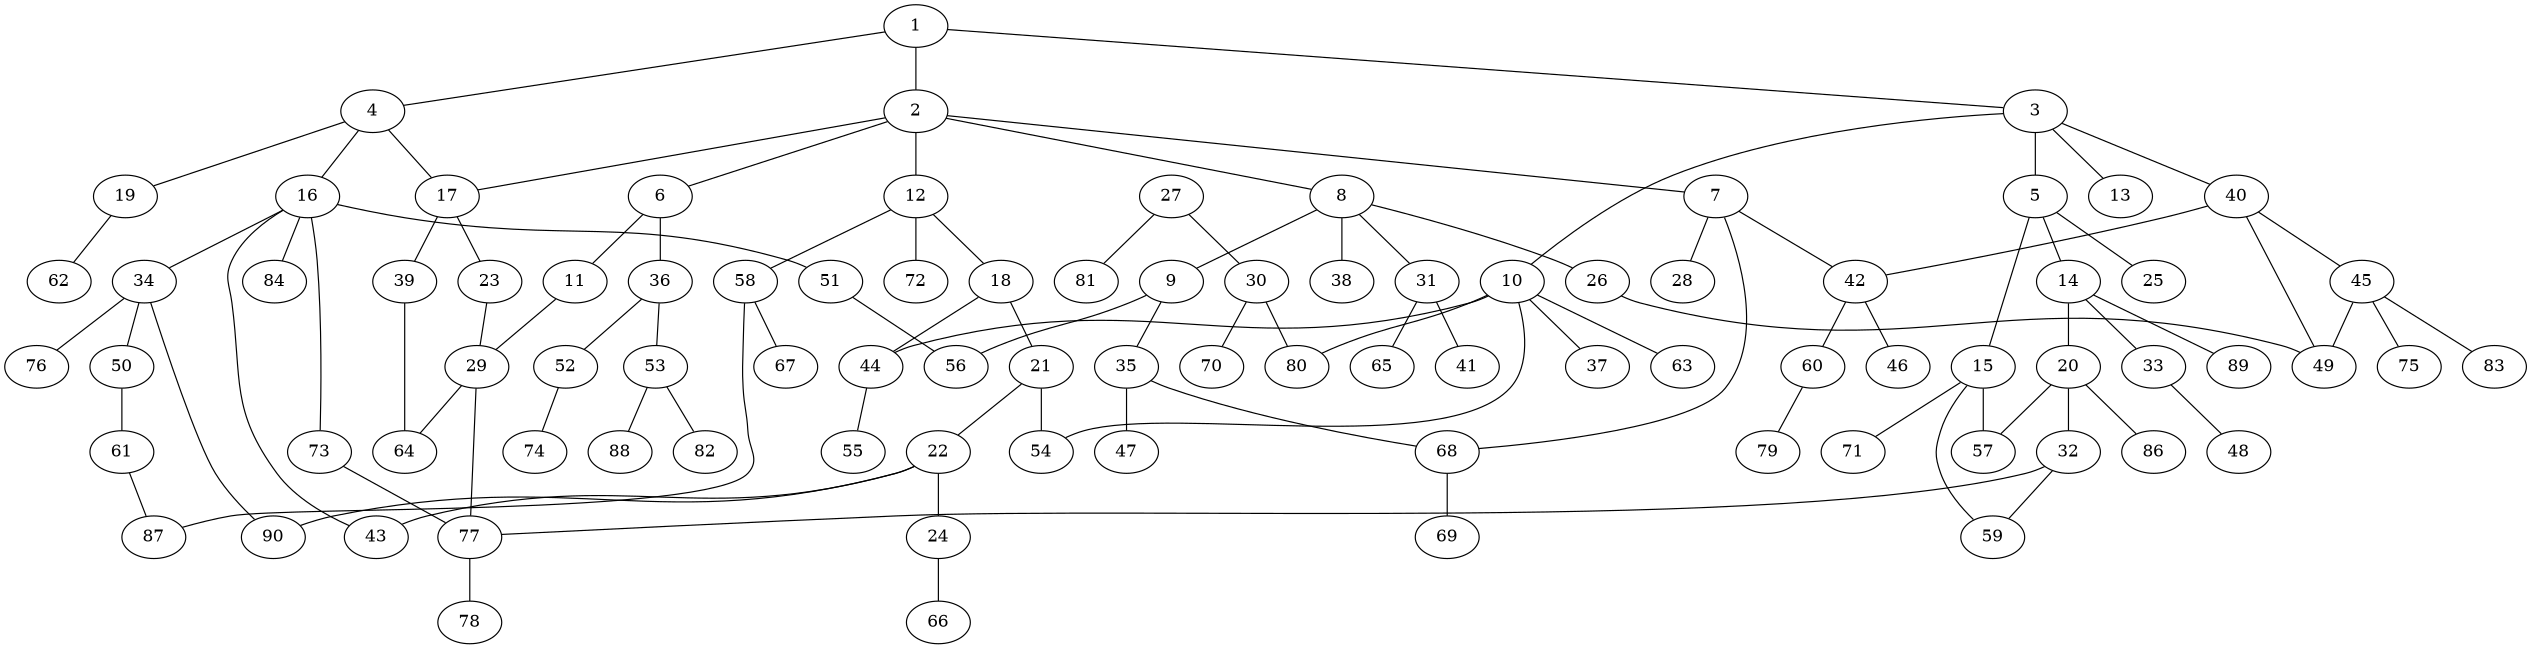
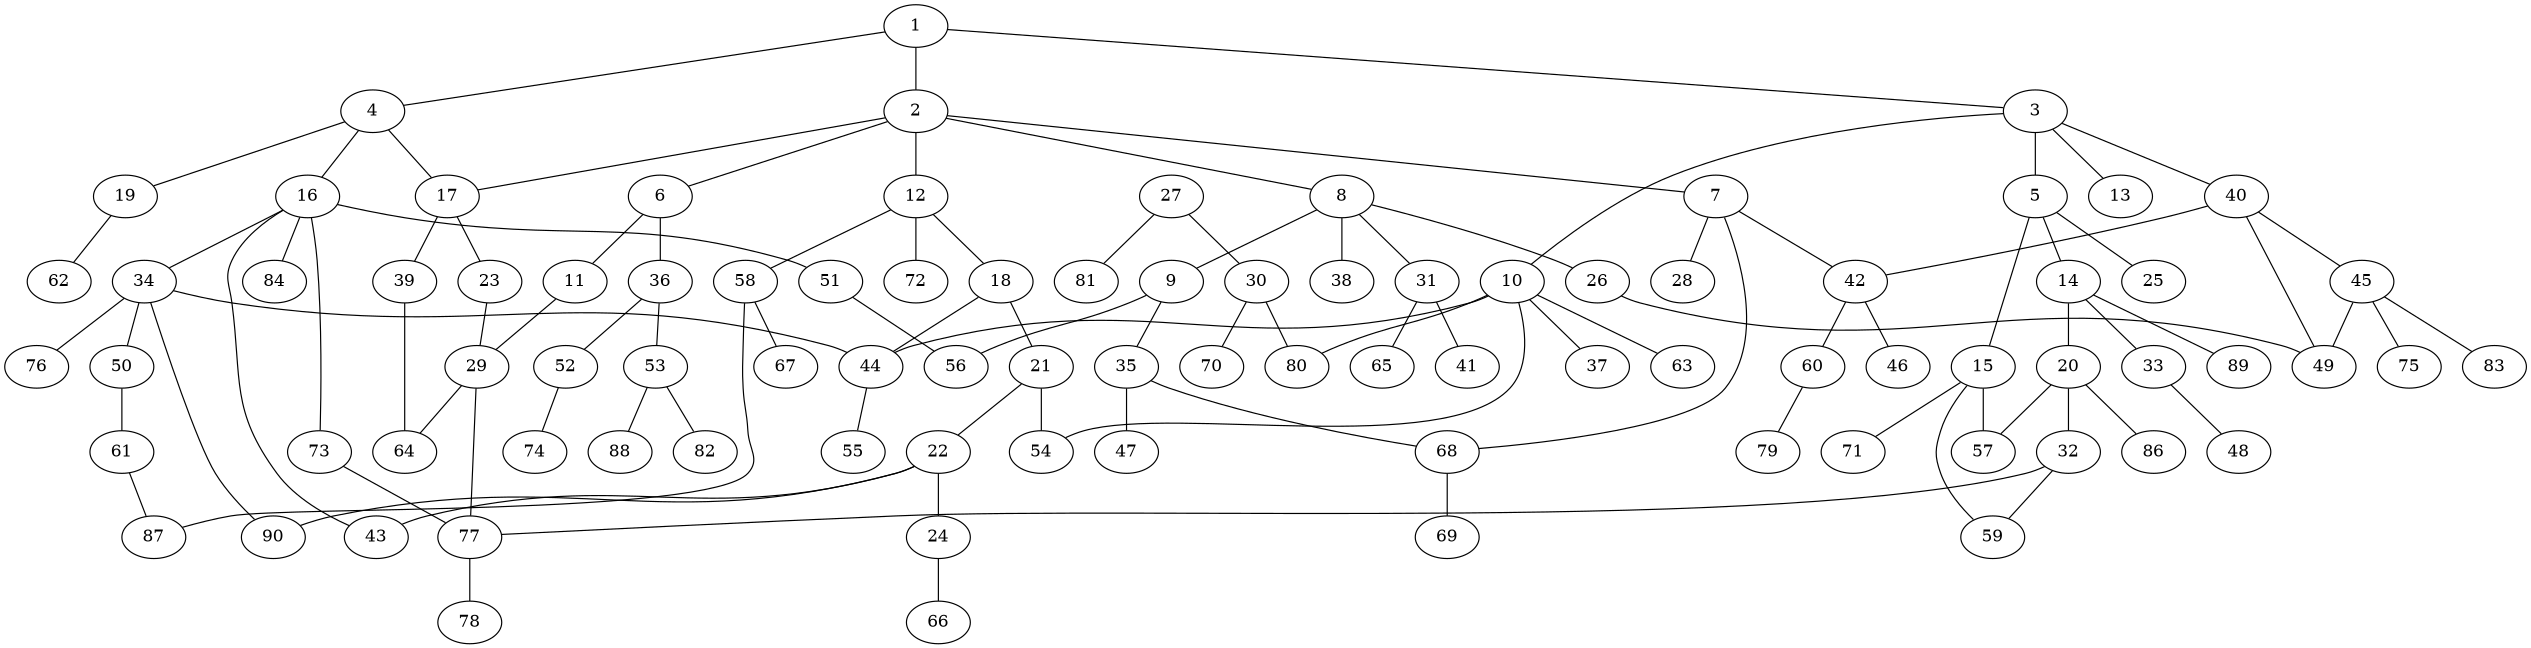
edge "34" -- "44": added
